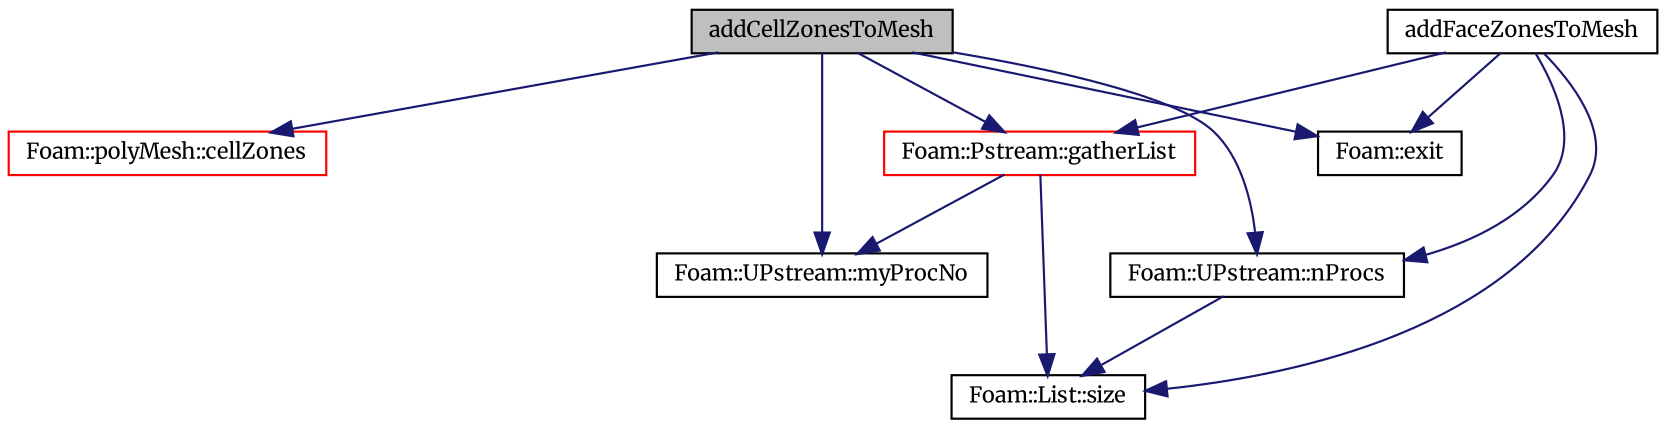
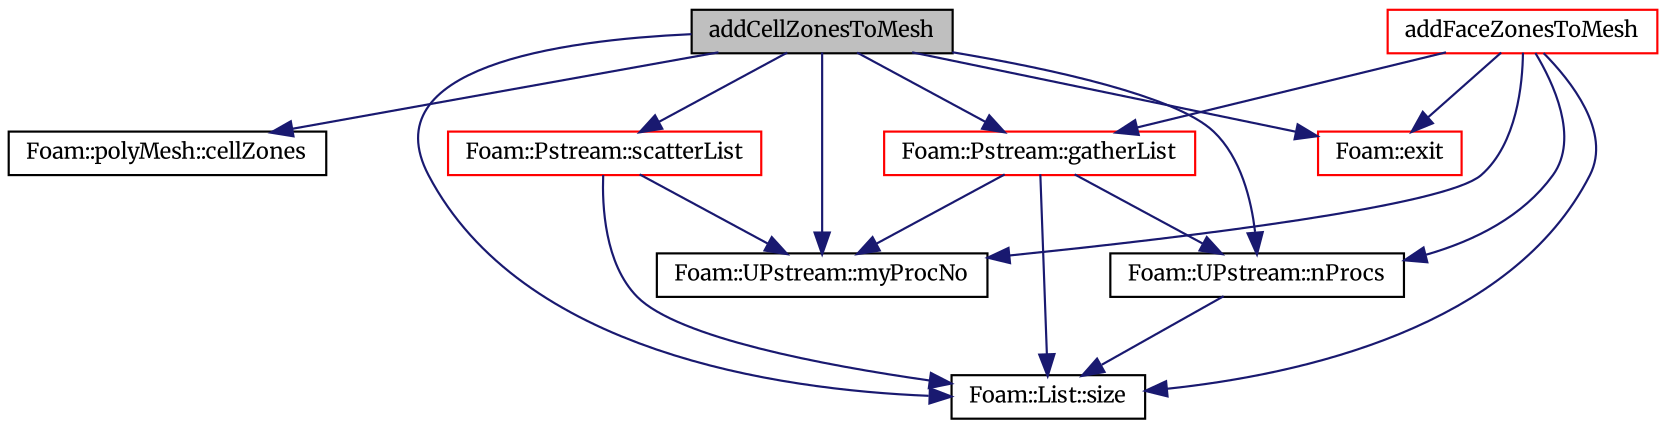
node "addFaceZonesToMesh": color black -> red
node "Foam::polyMesh::cellZones": color red -> black
node "Foam::Pstream::scatterList": added
node "Foam::exit": color black -> red
edge "Foam::Pstream::gatherList" -> "Foam::UPstream::nProcs": added
edge "addFaceZonesToMesh" -> "Foam::UPstream::myProcNo": added
edge "addCellZonesToMesh" -> "Foam::List::size": added
